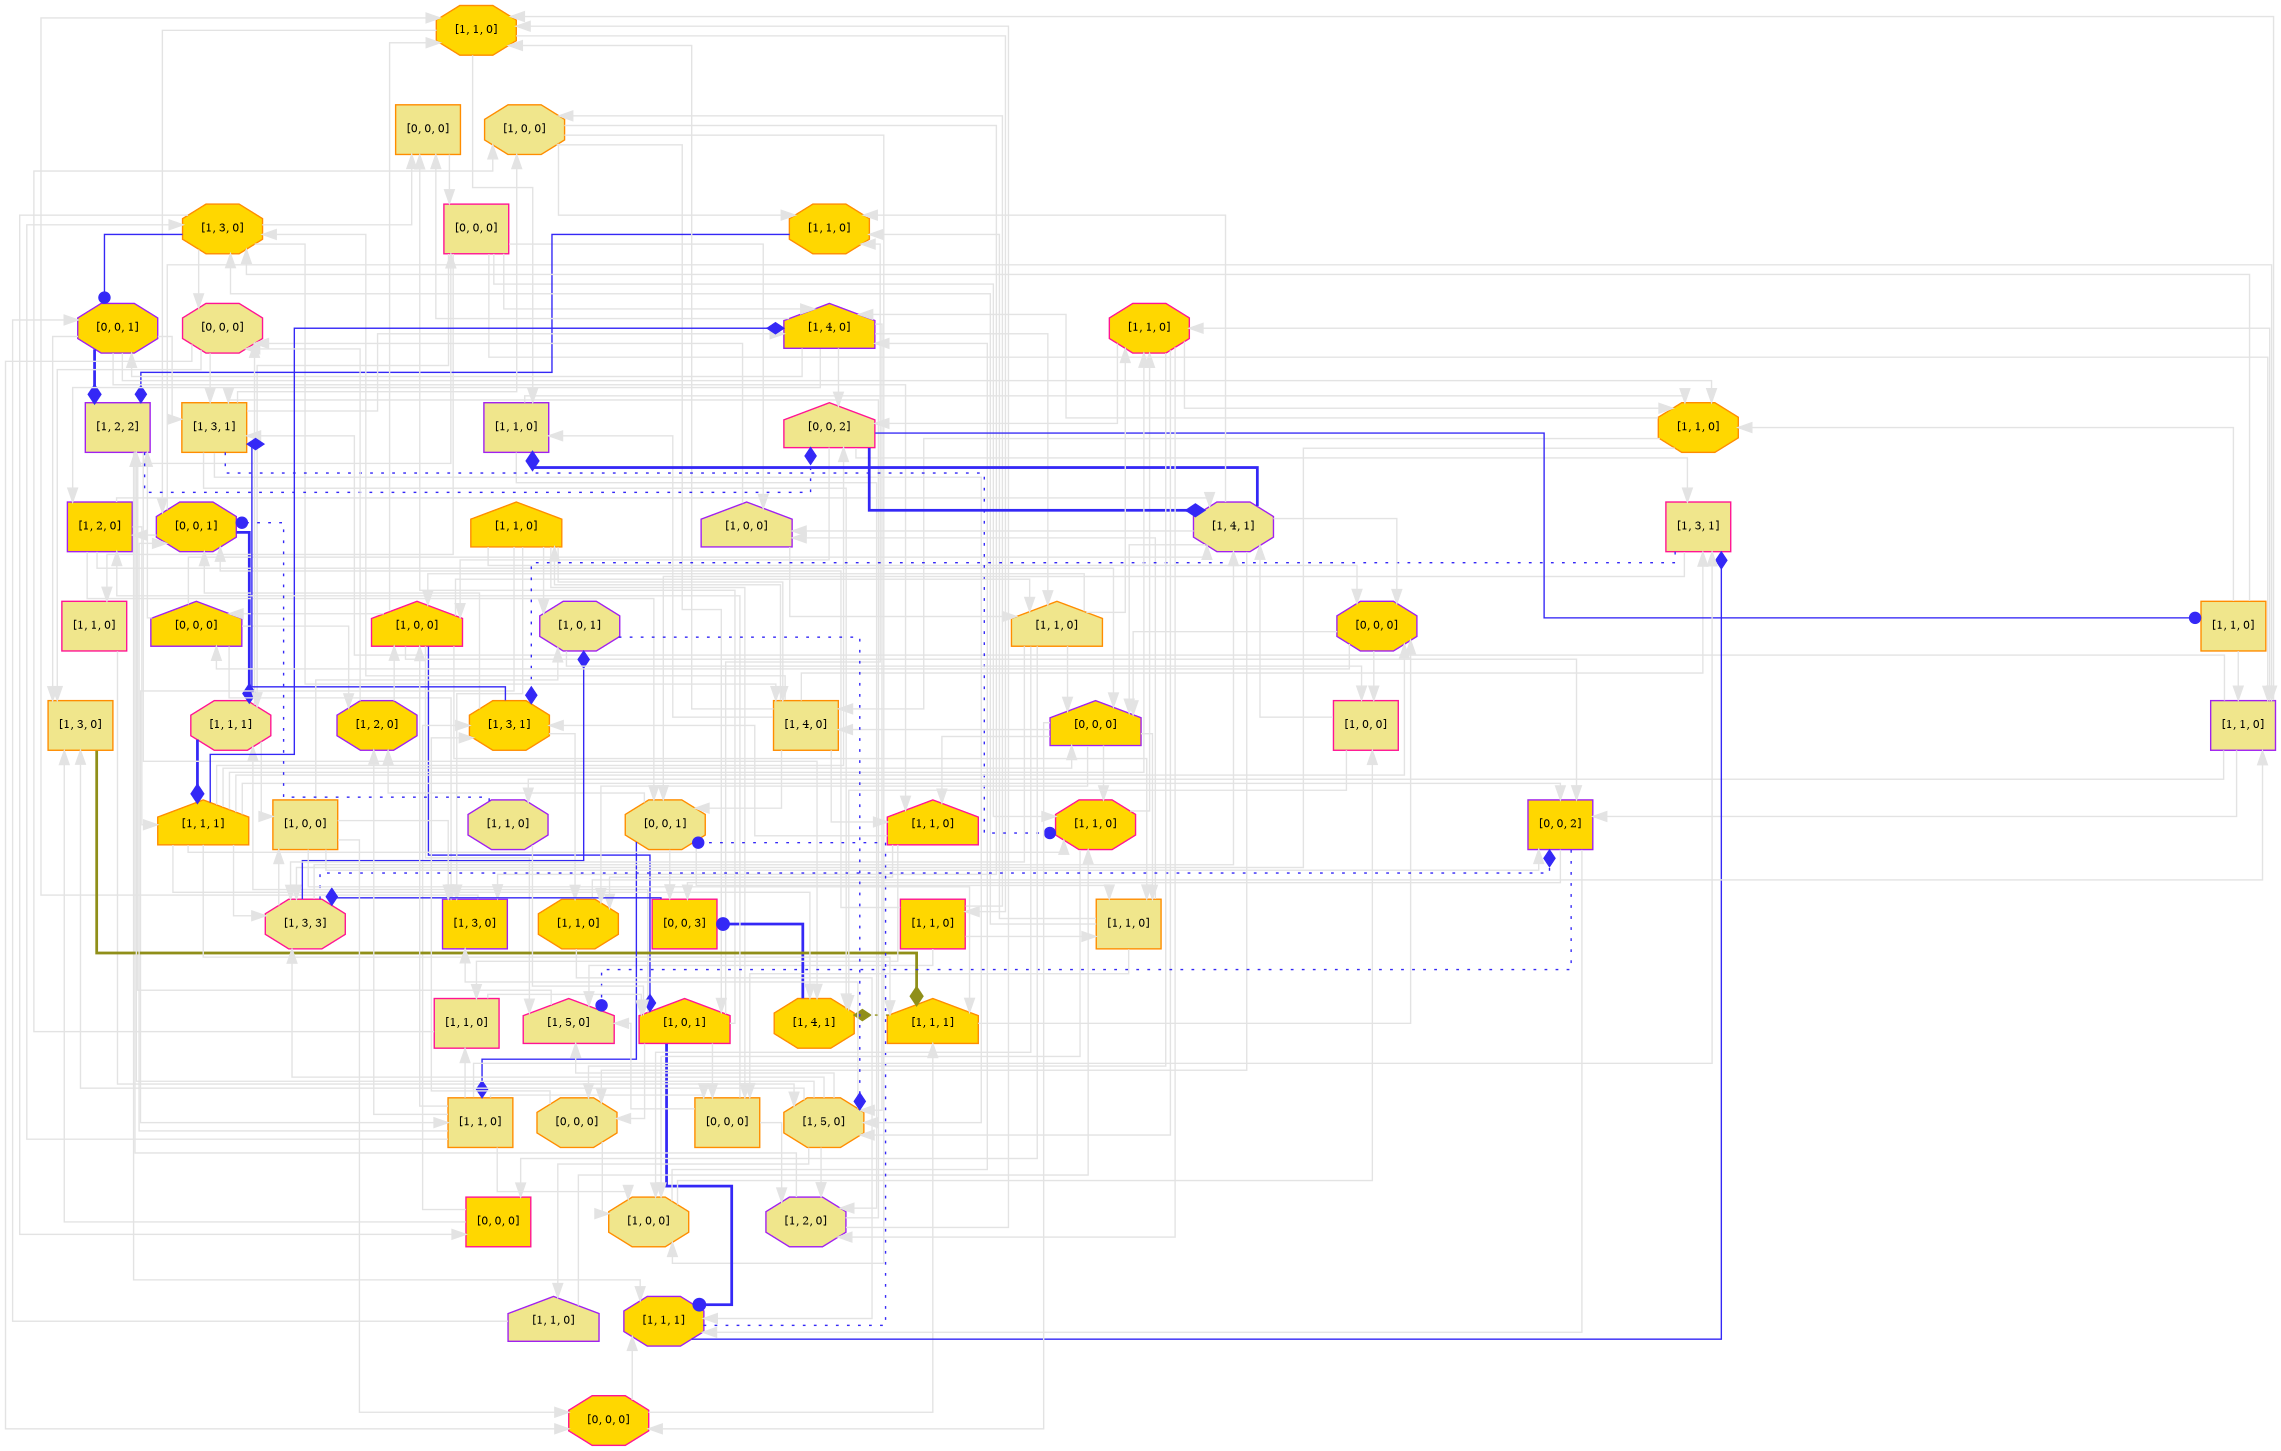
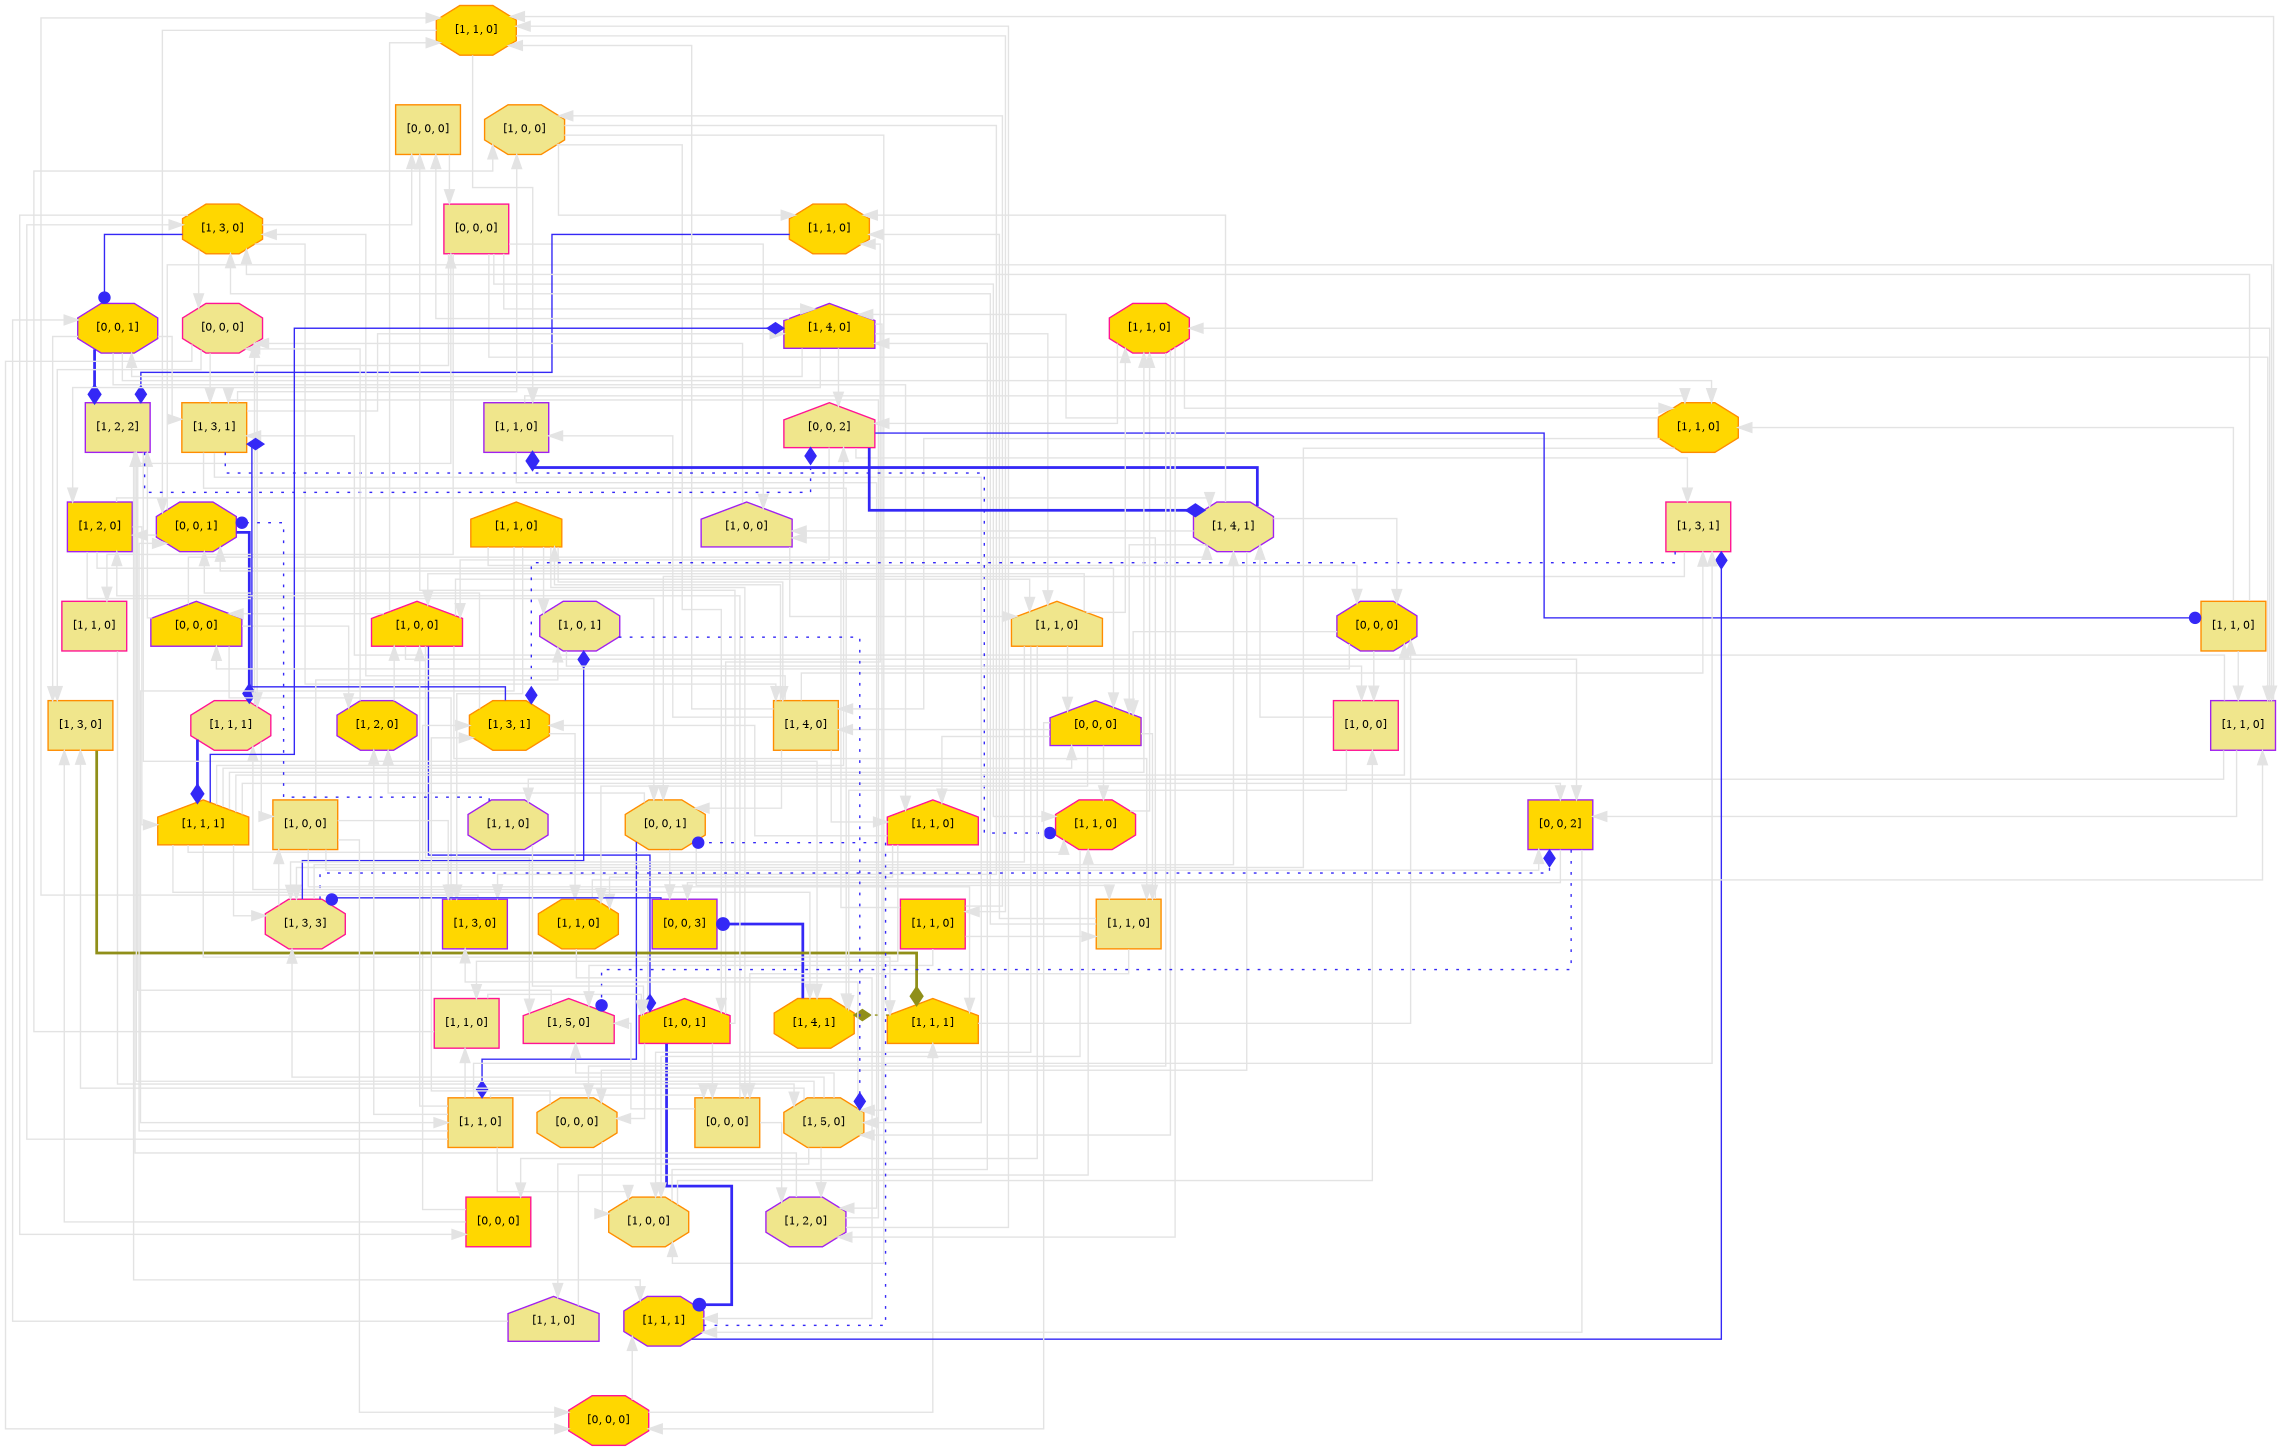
edge "[0, 0, 3]" -> "[1, 3, 3]": arrowhead diamond -> dot
node "[0, 0, 3]": color deeppink -> purple
